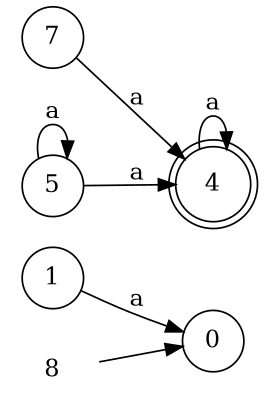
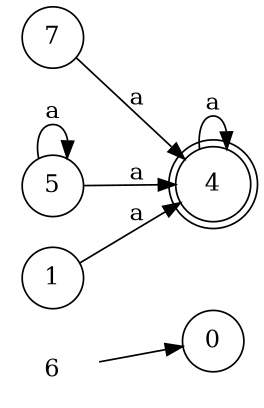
edge "1" -> "0": now "1" -> "4"
node "8": label "8" -> "6"
